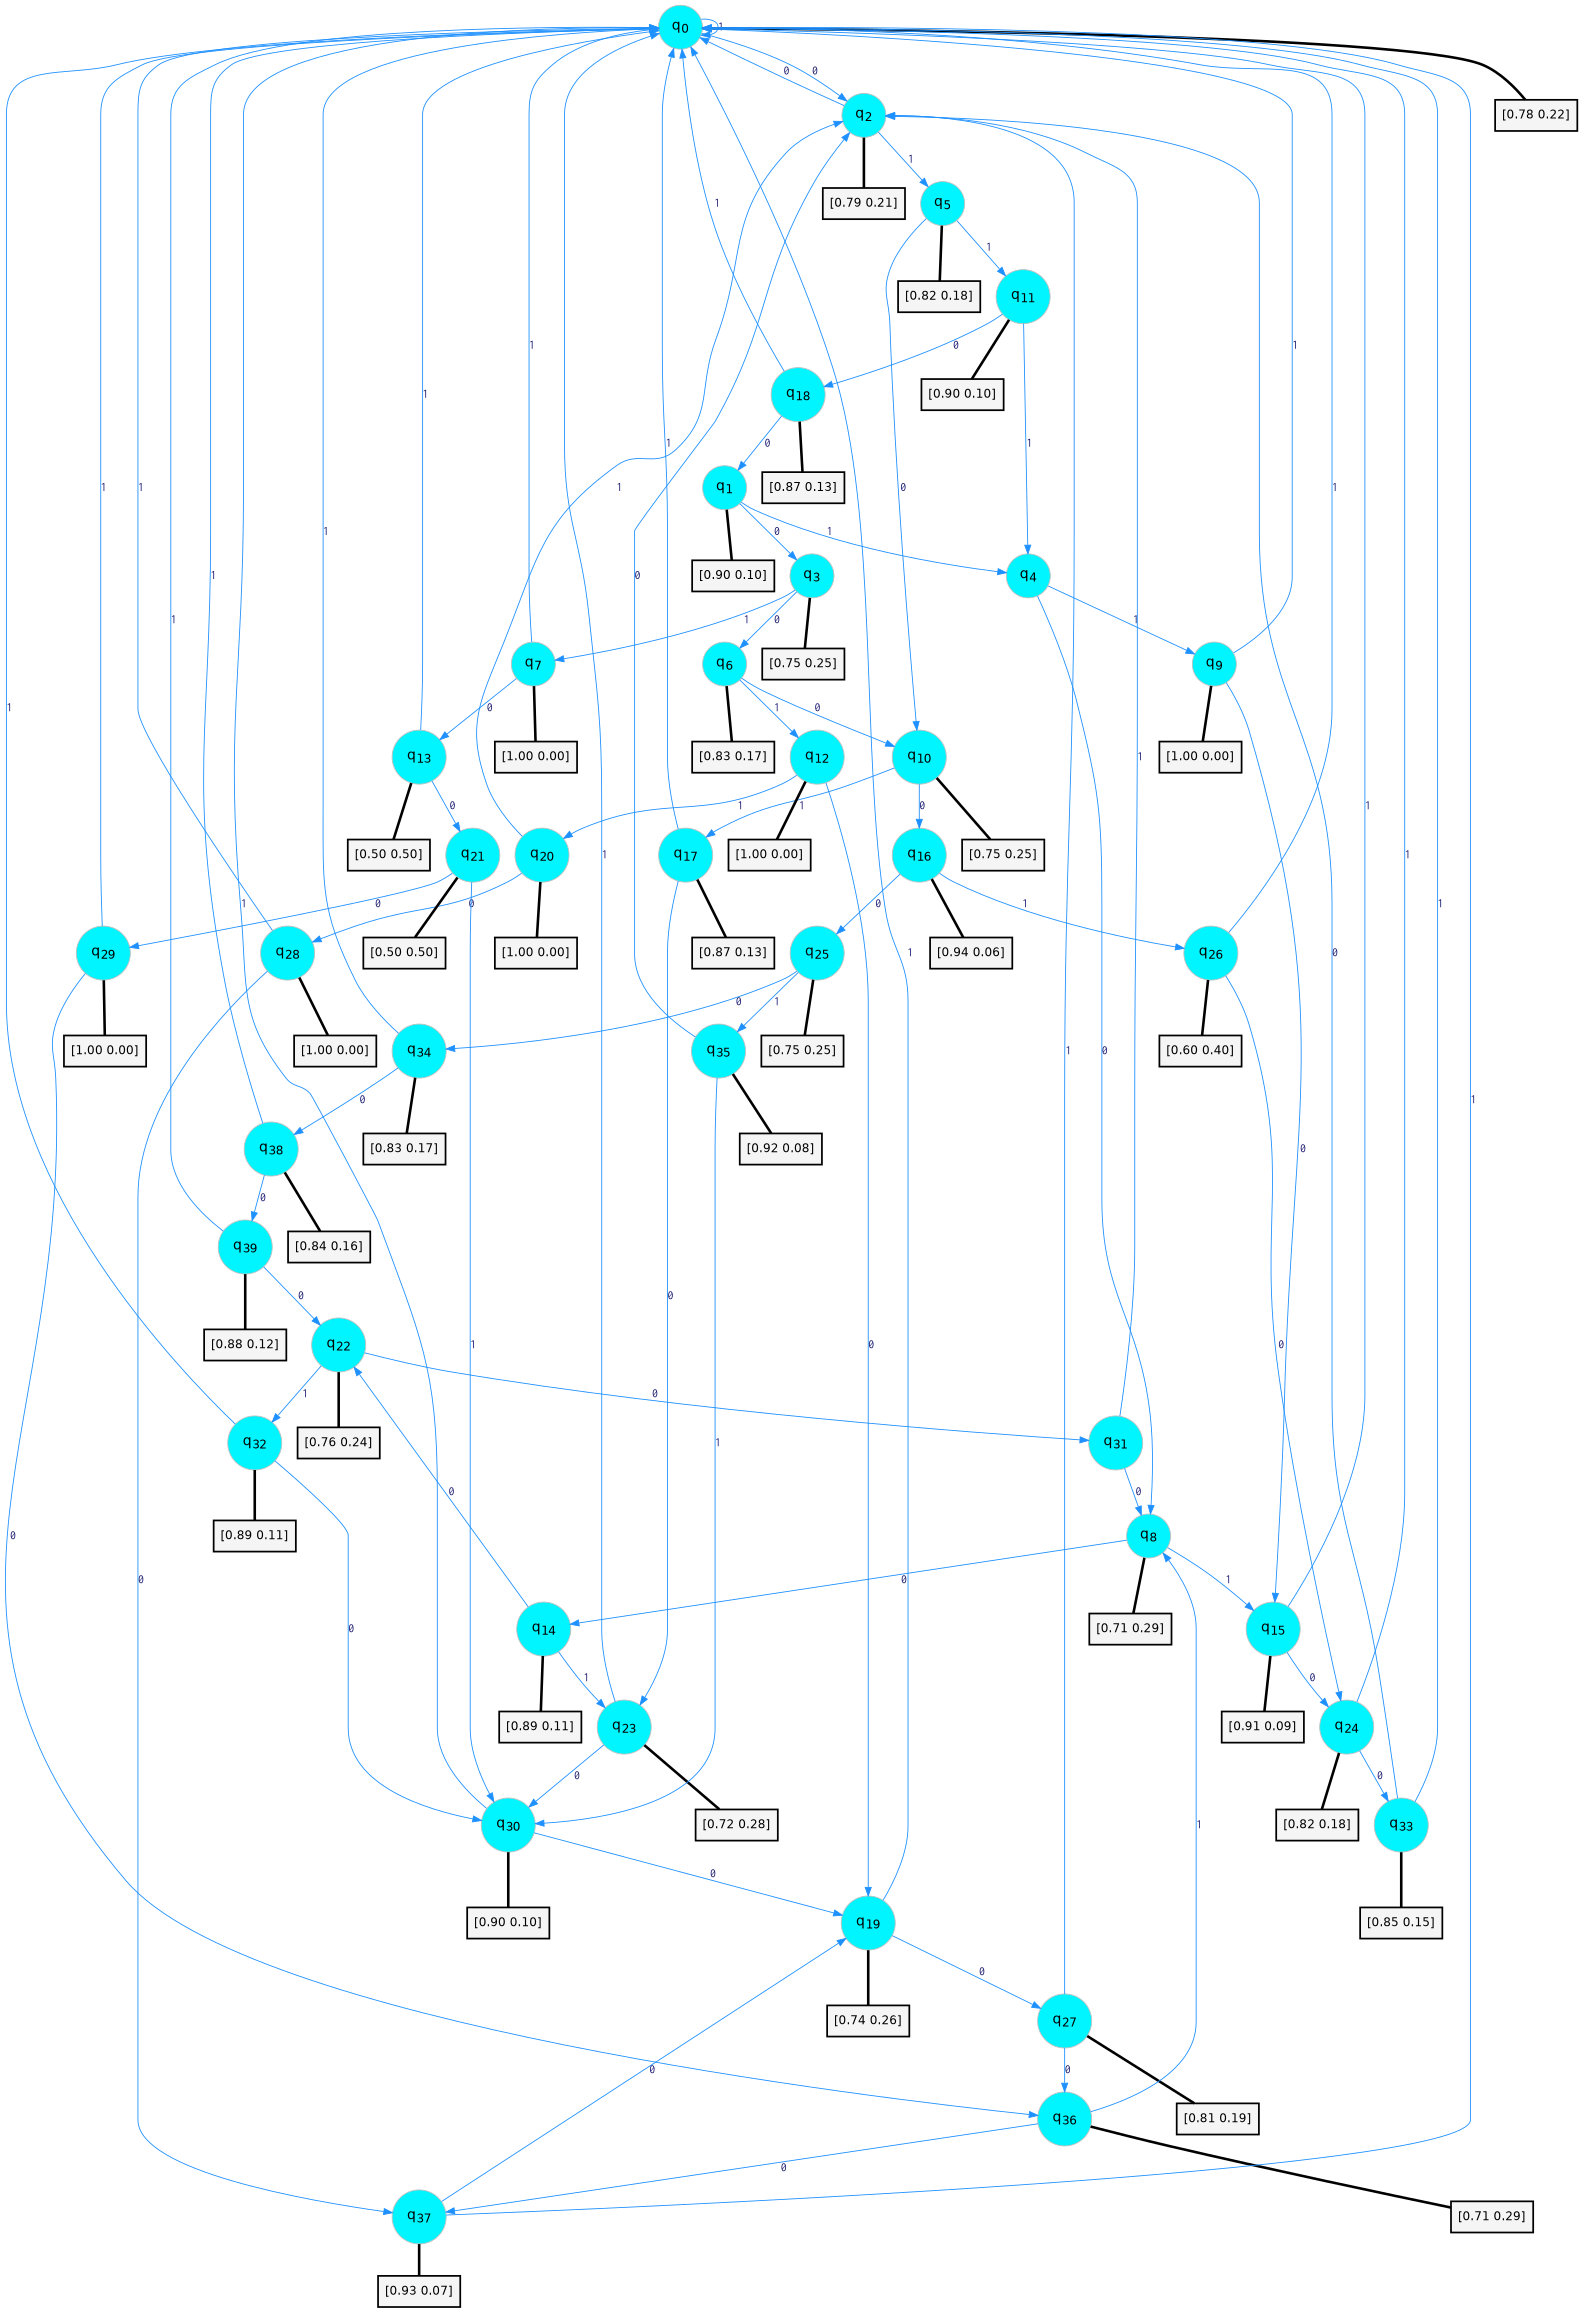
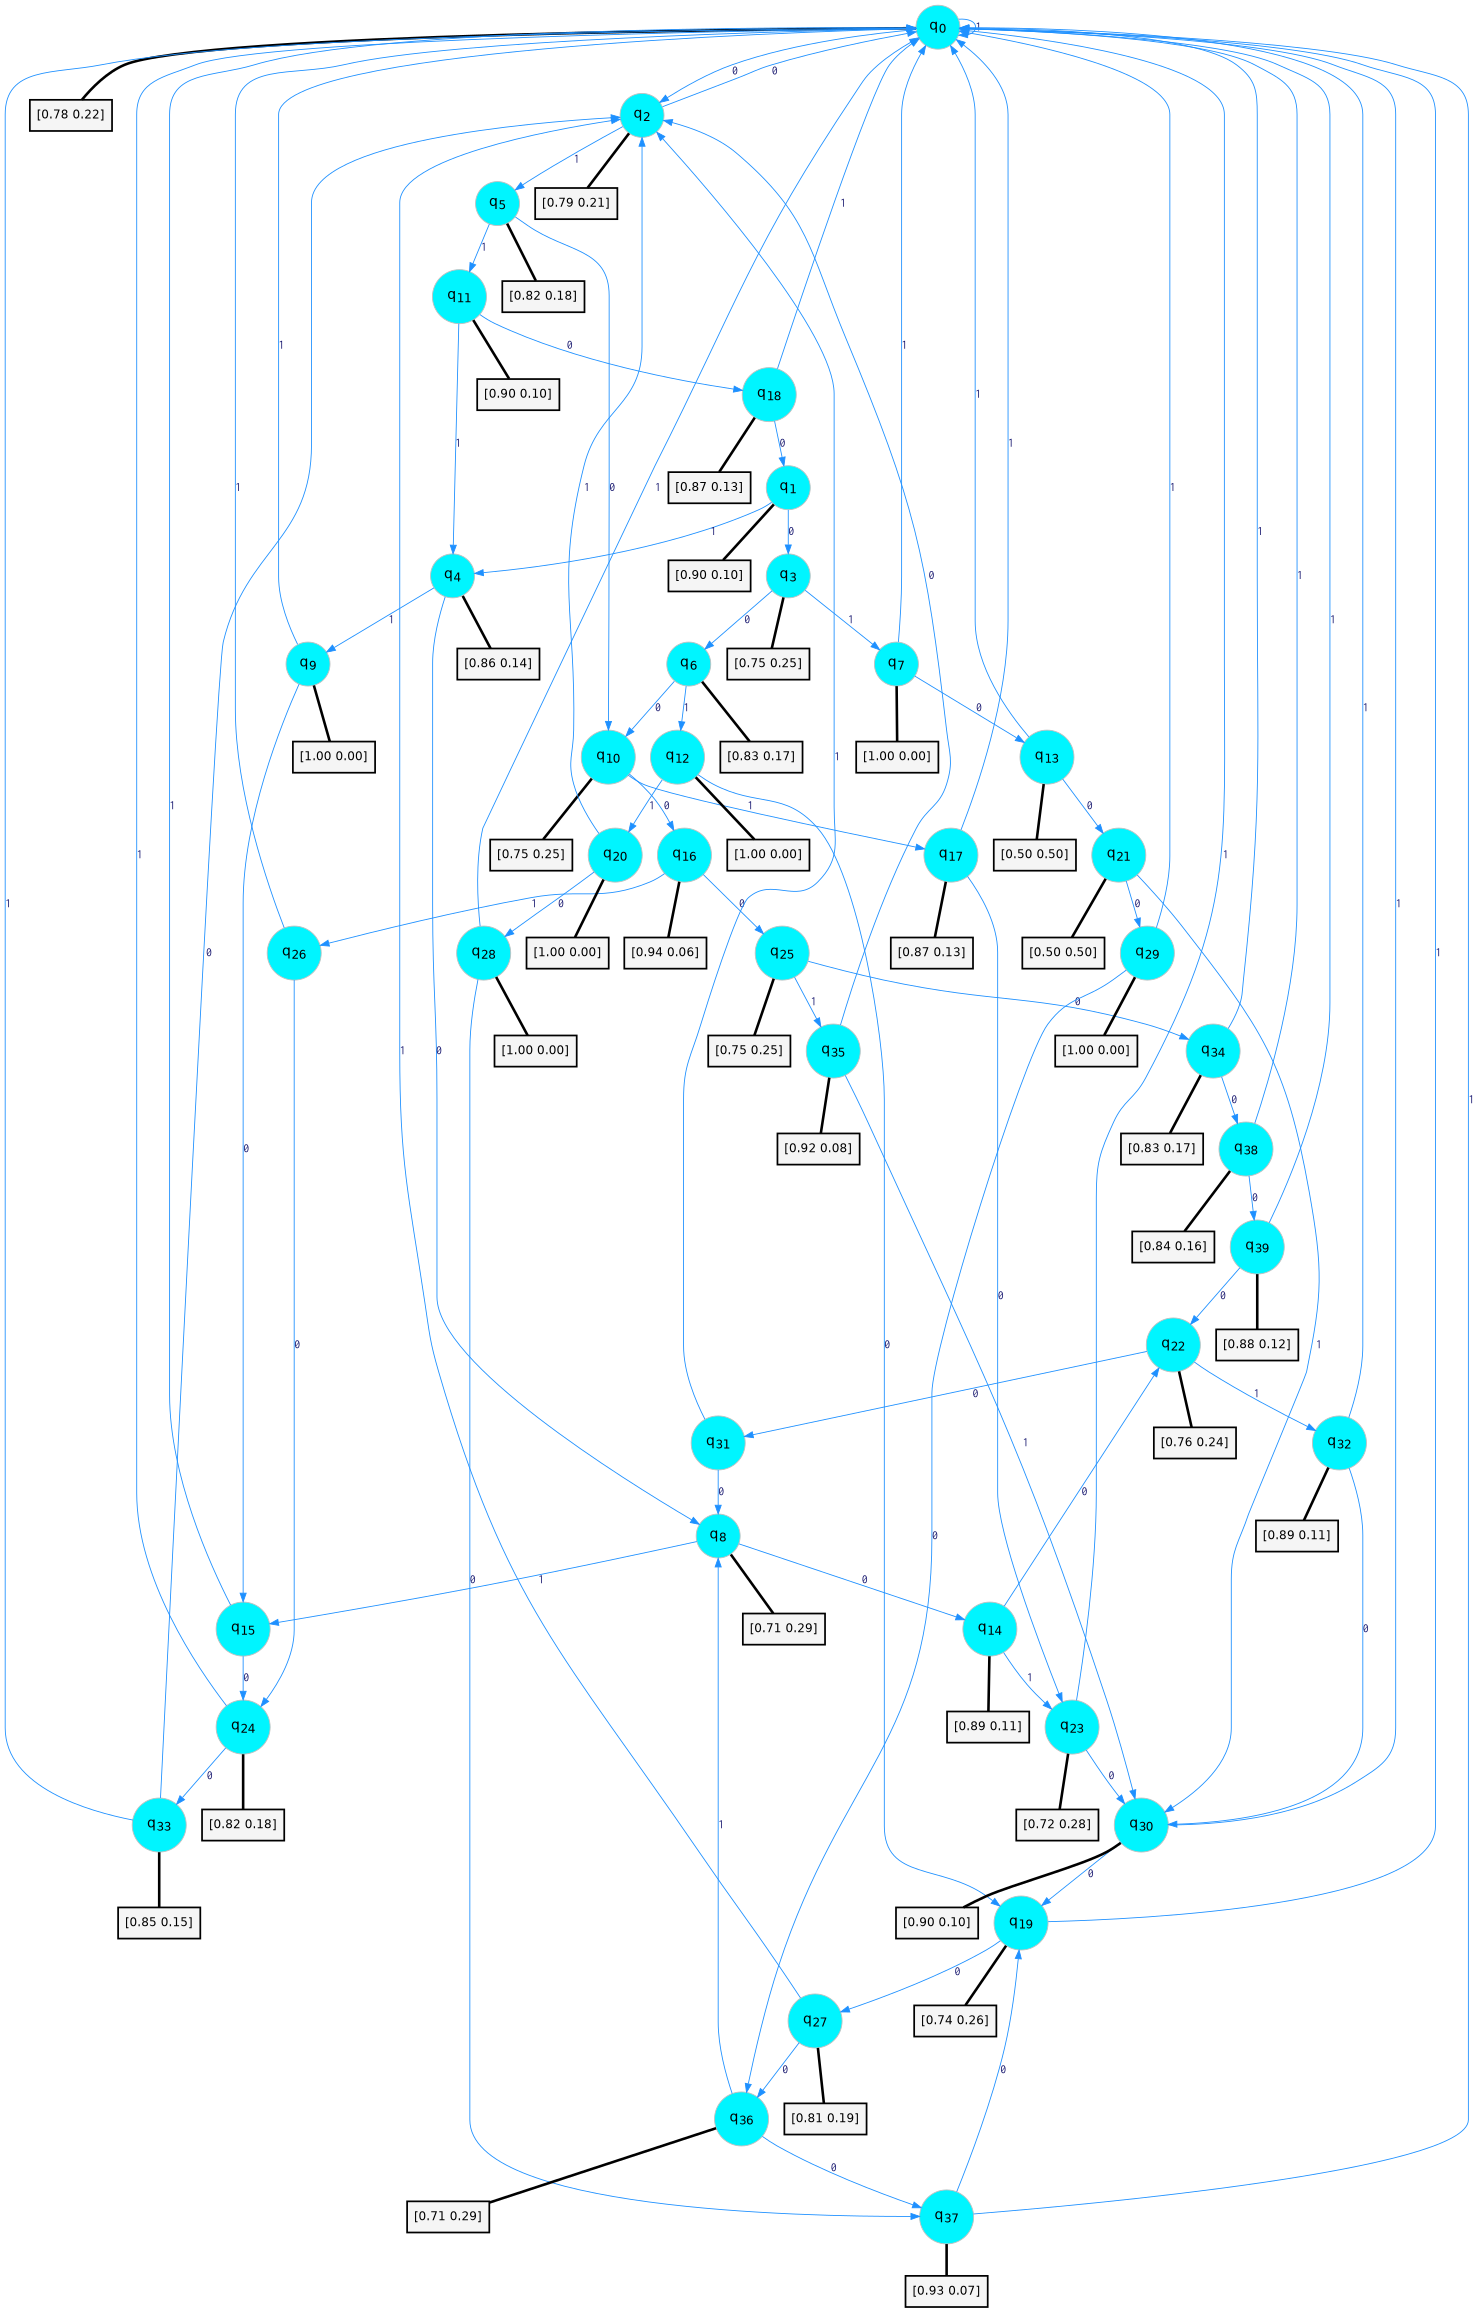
node "[0.86 0.14]": added
node "[0.60 0.40]": removed
node "[0.91 0.09]": removed
